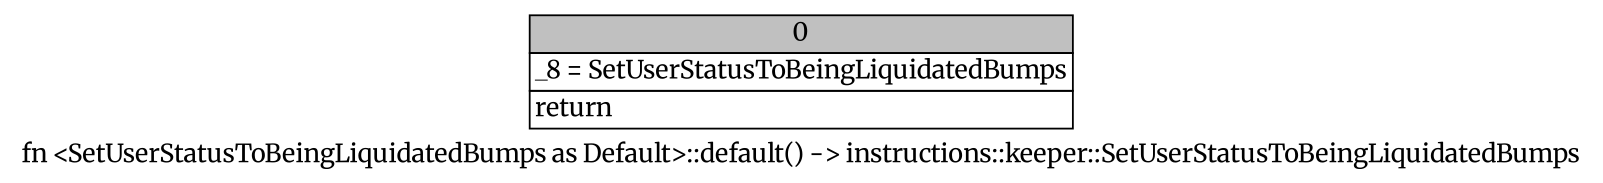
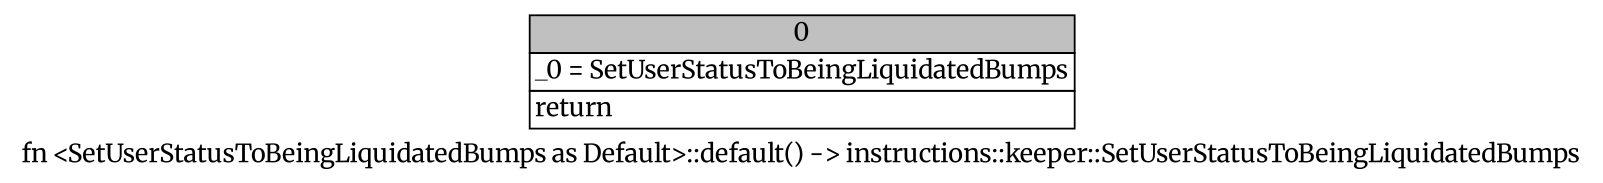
node "0": text "_8 = SetUserStatusToBeingLiquidatedBumps" -> "_0 = SetUserStatusToBeingLiquidatedBumps"
